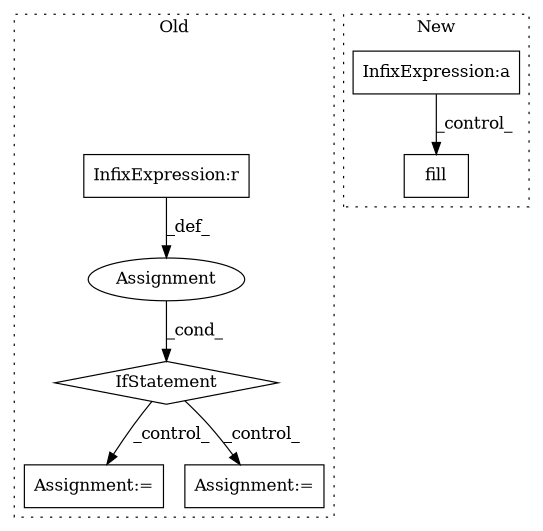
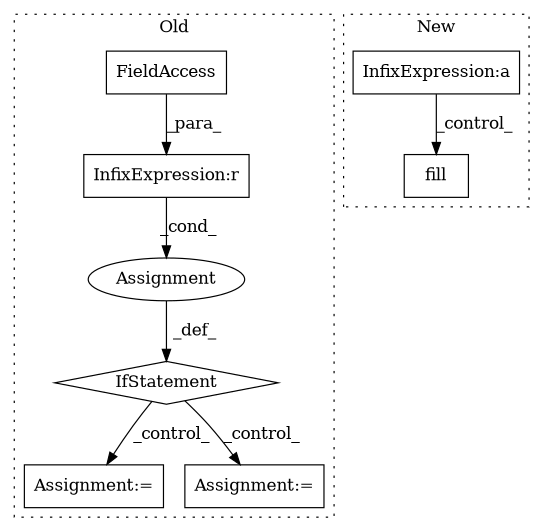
node "FieldAccess": added
edge "InfixExpression:r" -> "Assignment": label "_def_" -> "_cond_"
edge "Assignment" -> "IfStatement": label "_cond_" -> "_def_"
